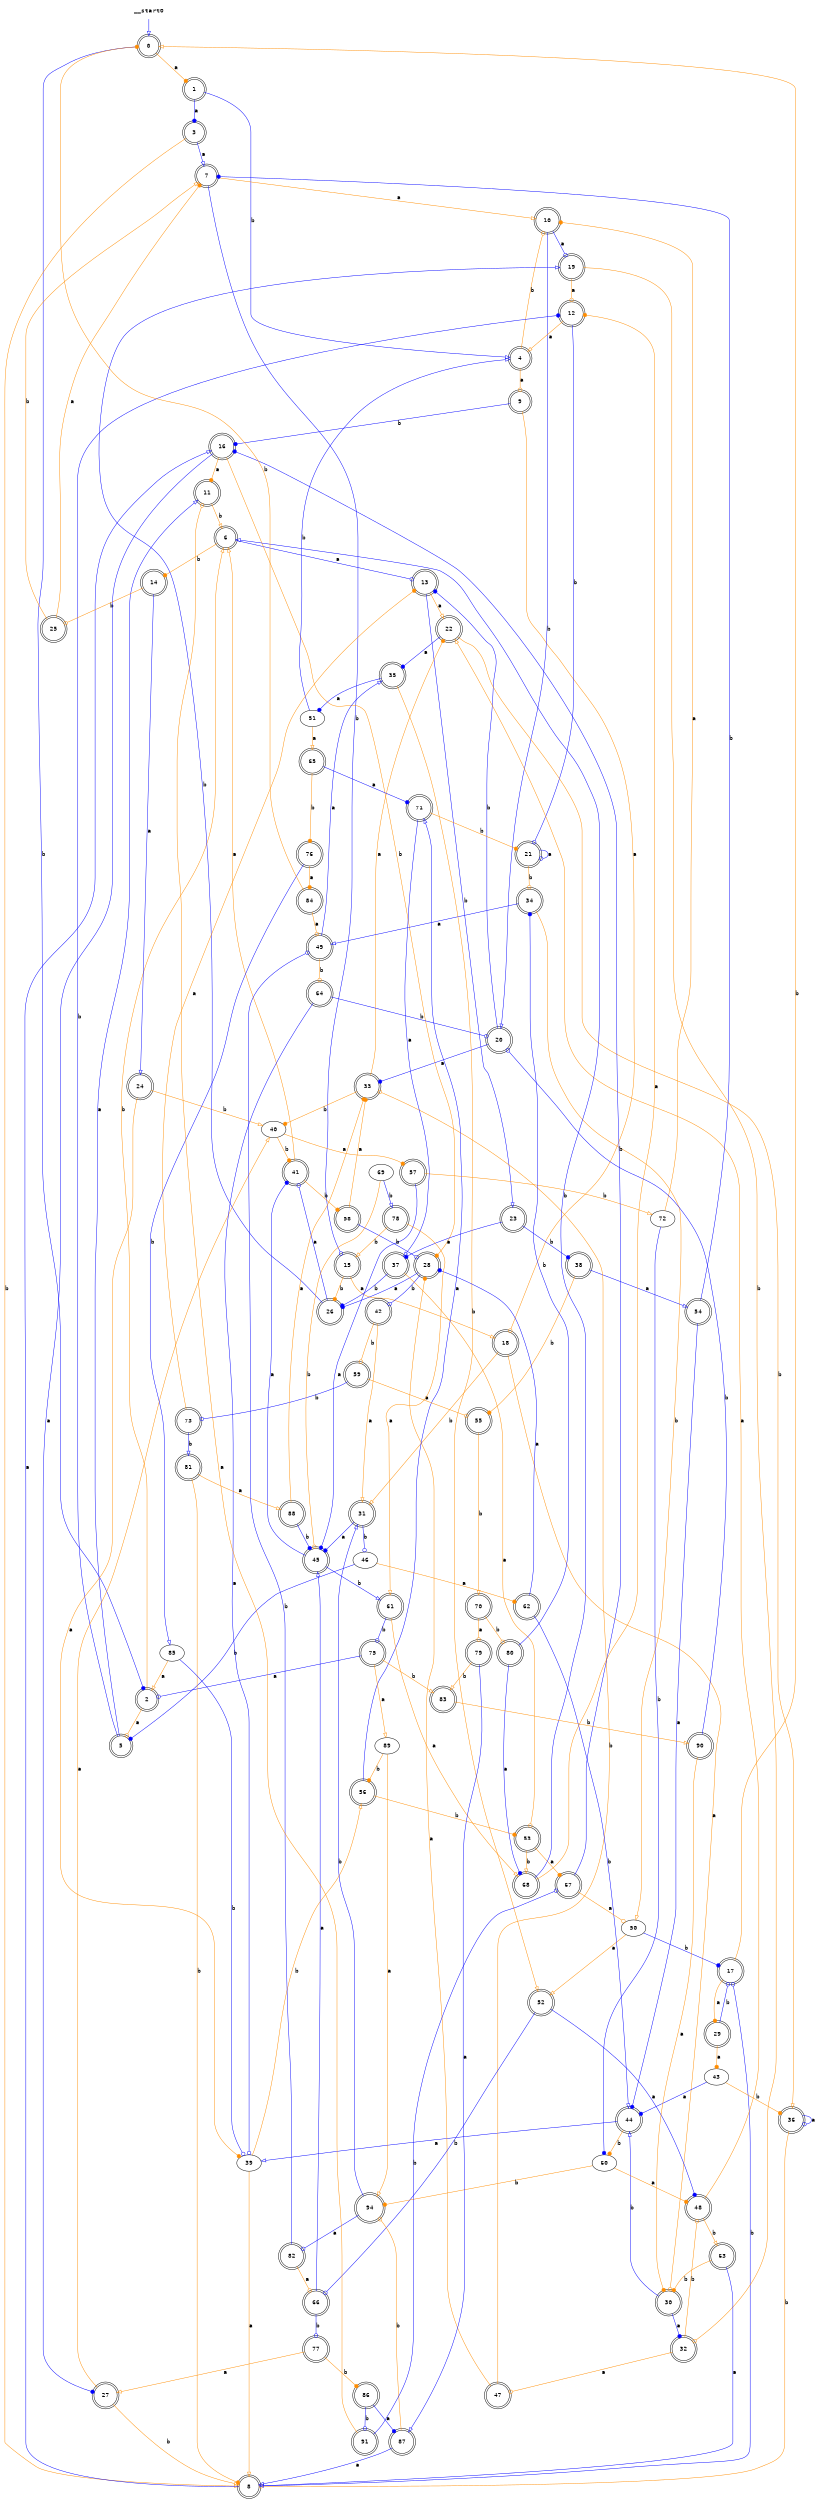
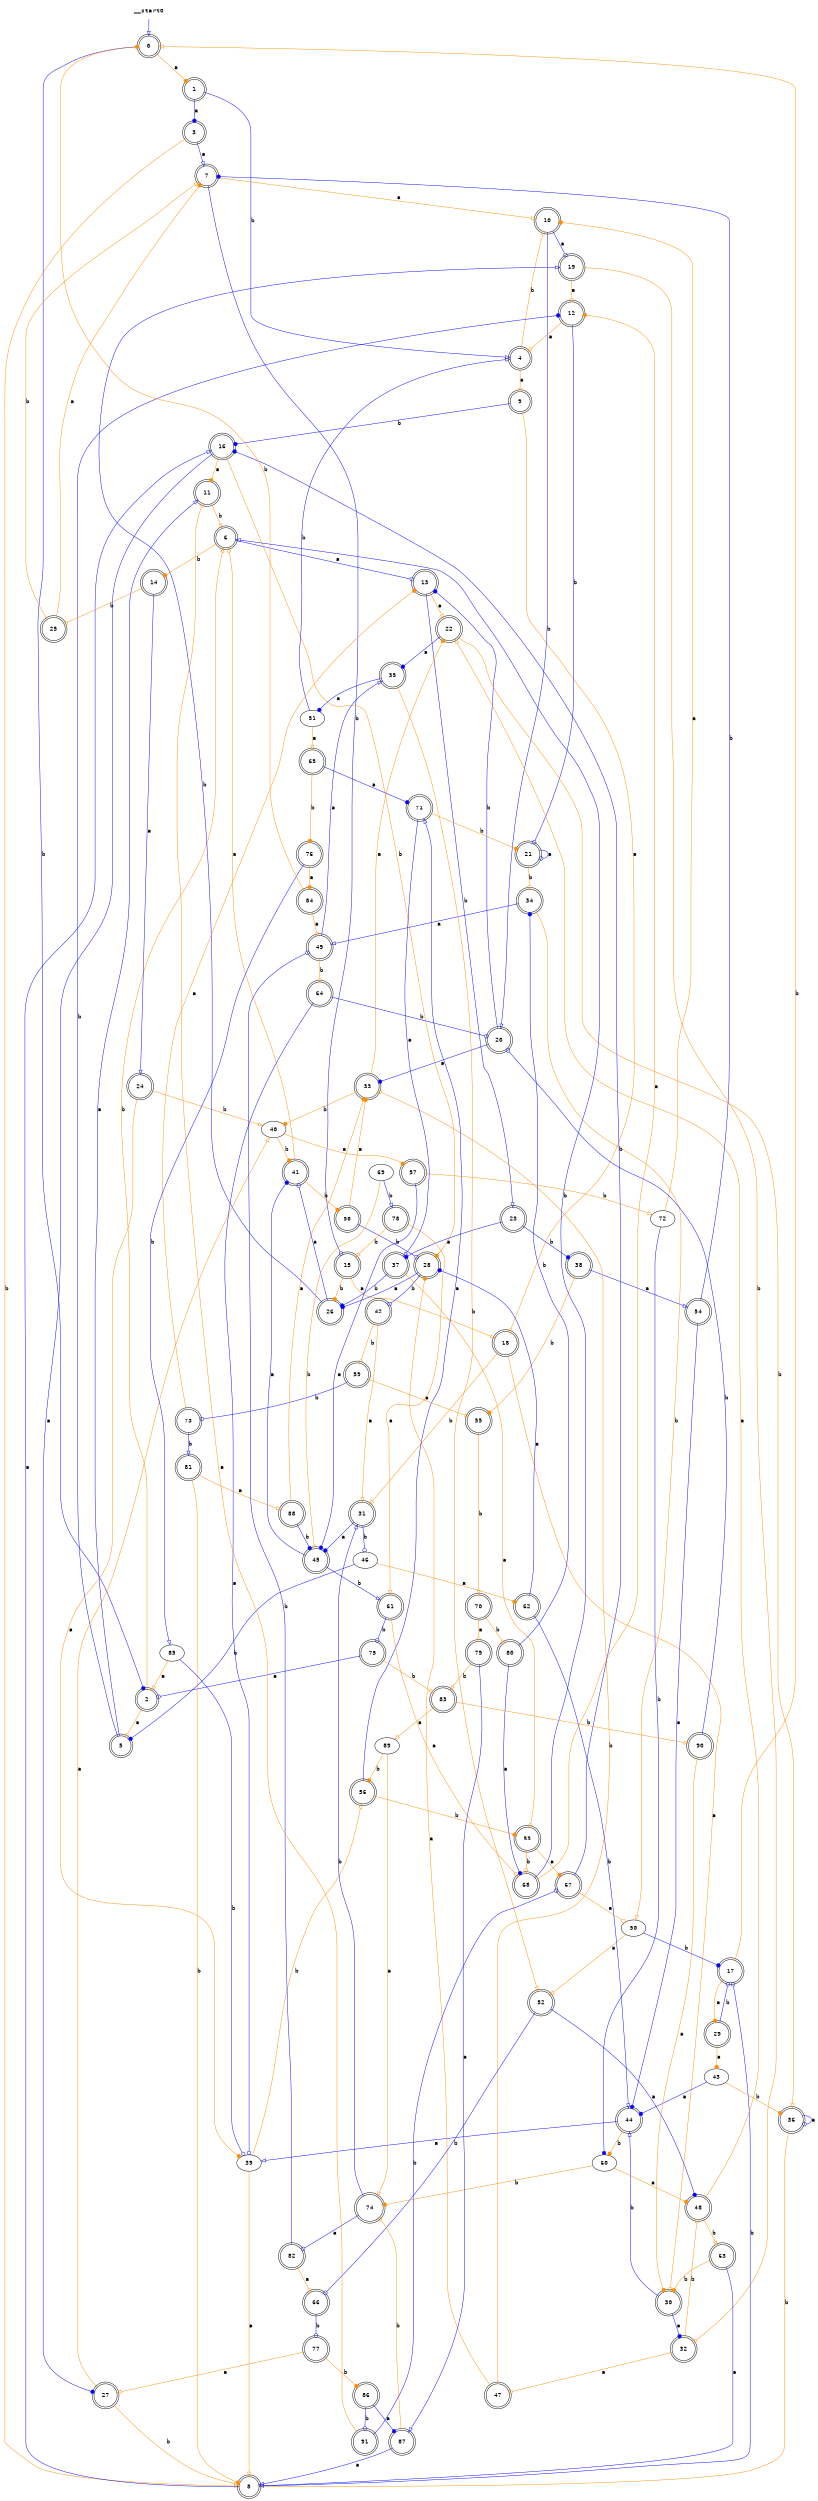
edge "75" -> "89": now "83" -> "89"
edge "66" -> "45": removed, label "a"
node "94": label "94" -> "74"
